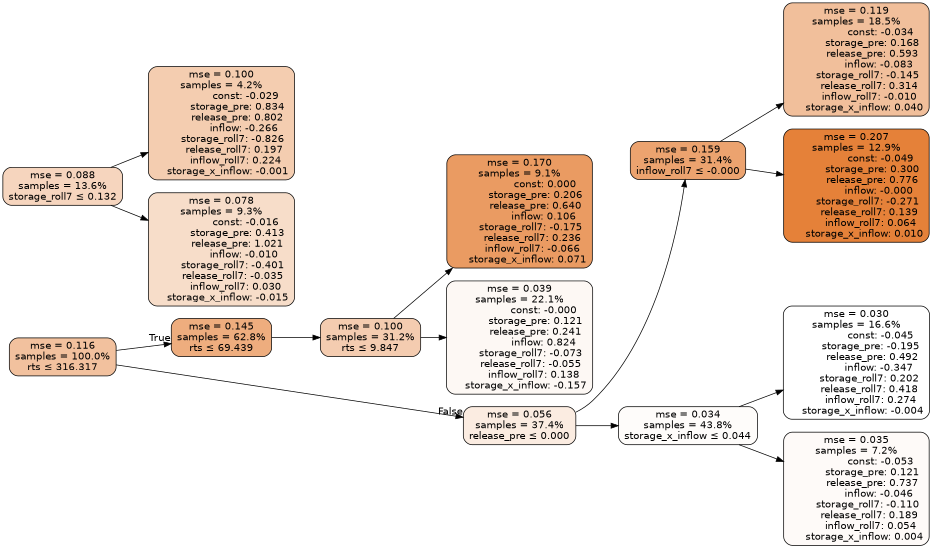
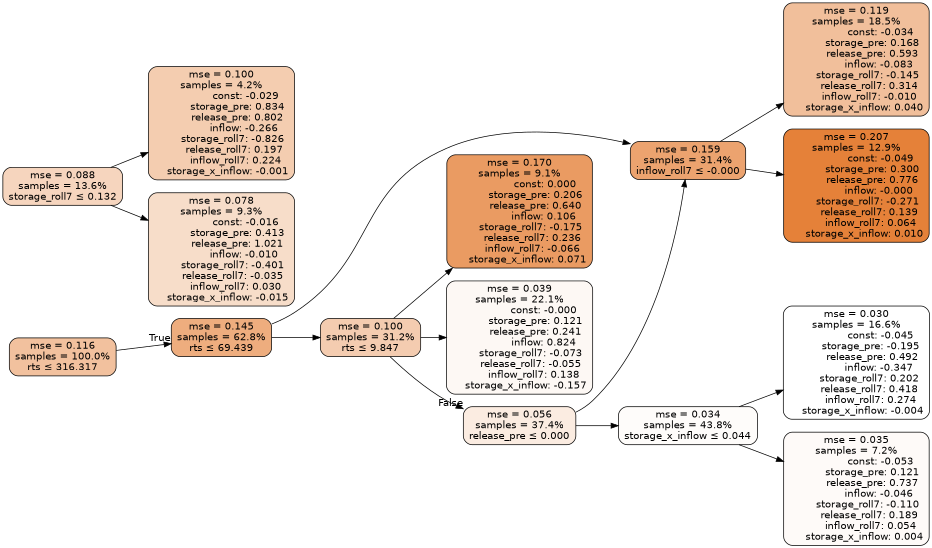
edge "mse = 0.145 samples = 62.8% rts ≤ 69.439" -> "mse = 0.159 samples = 31.4% inflow_roll7 ≤ -0.000": added
edge "mse = 0.116 samples = 100.0% rts ≤ 316.317" -> "mse = 0.056 samples = 37.4% release_pre ≤ 0.000": now "mse = 0.100 samples = 31.2% rts ≤ 9.847" -> "mse = 0.056 samples = 37.4% release_pre ≤ 0.000"
